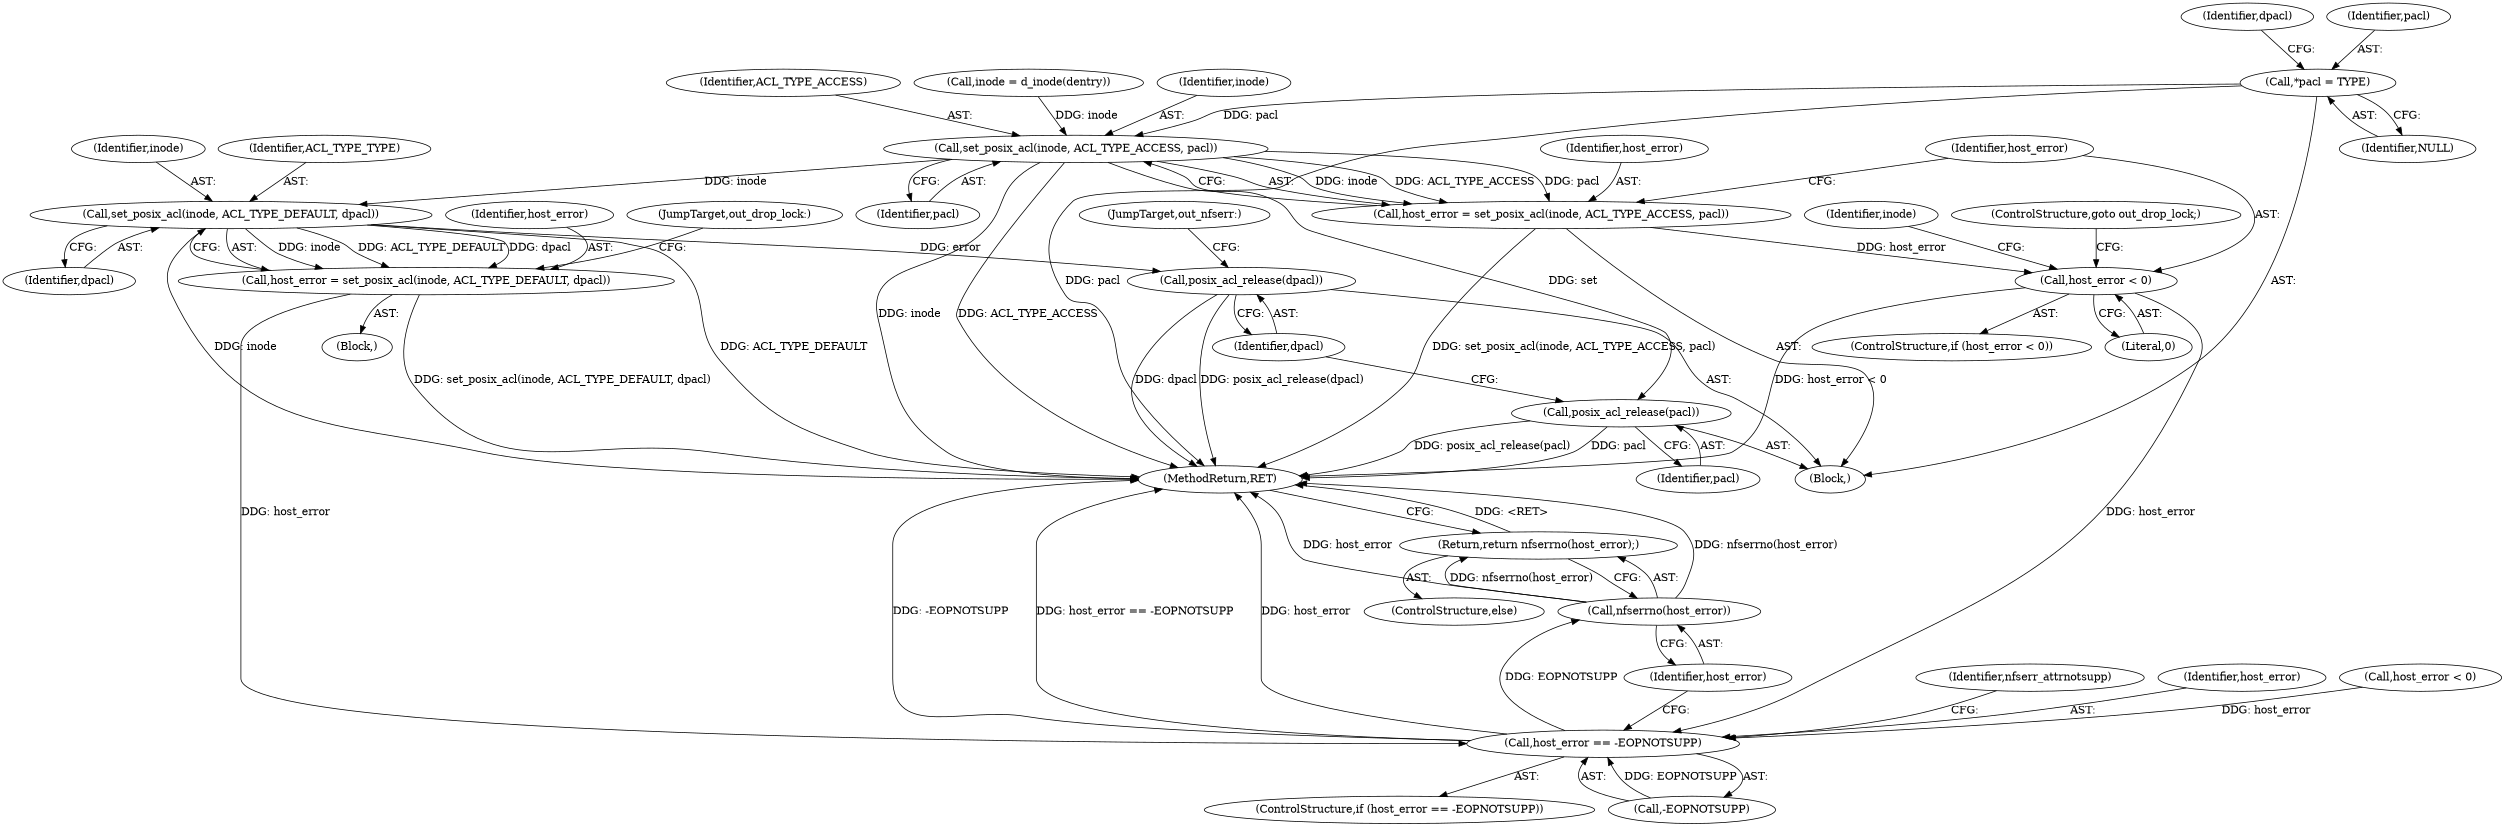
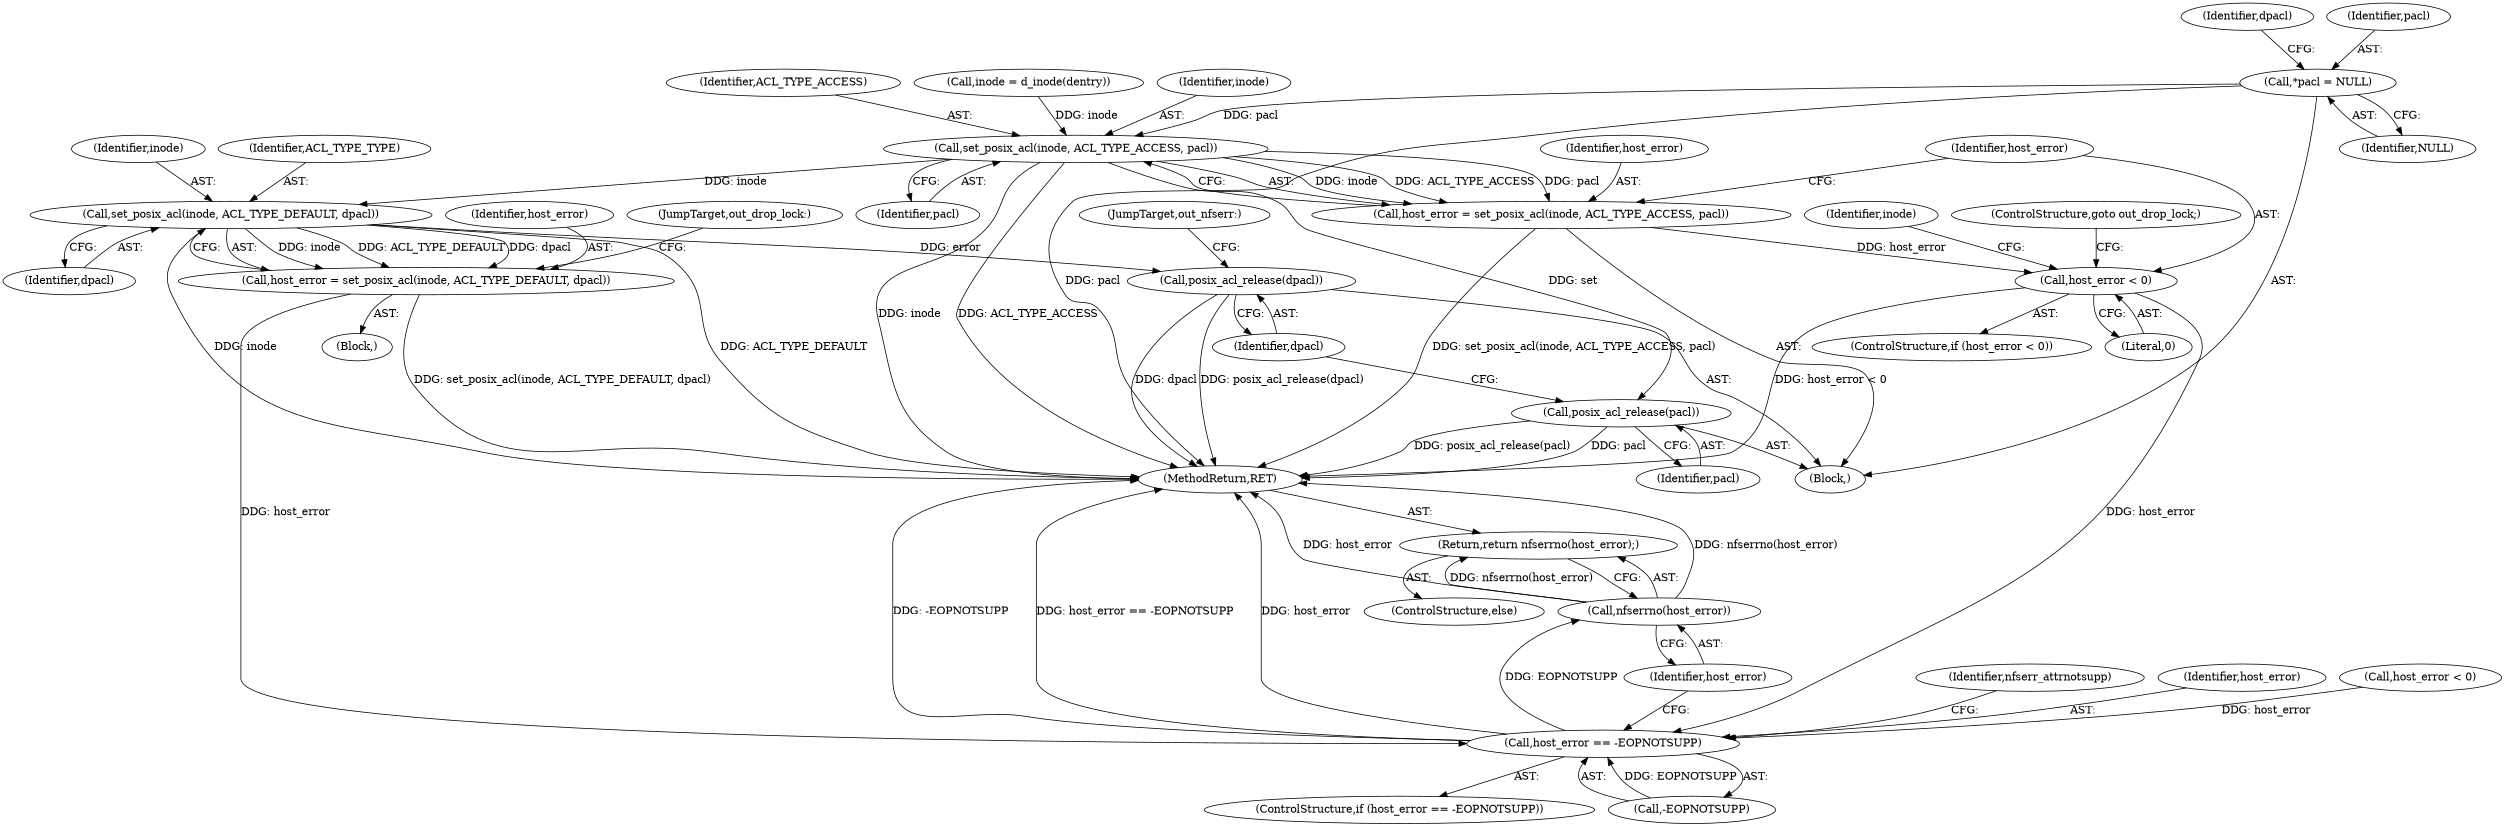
node "(Call,*pacl = TYPE)": label "(Call,*pacl = TYPE)" -> "(Call,*pacl = NULL)"
edge "(Return,return nfserrno(host_error);)" -> "(MethodReturn,RET)": removed, label "DDG: <RET>"
edge "(MethodReturn,RET)" -> "(Return,return nfserrno(host_error);)": label "CFG: " -> "AST: "
